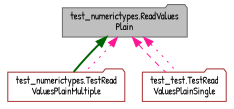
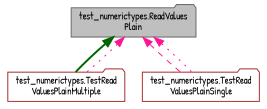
node "test_test.TestRead ValuesPlainSingle": label "test_test.TestRead ValuesPlainSingle" -> "test_numerictypes.TestRead ValuesPlainSingle"
